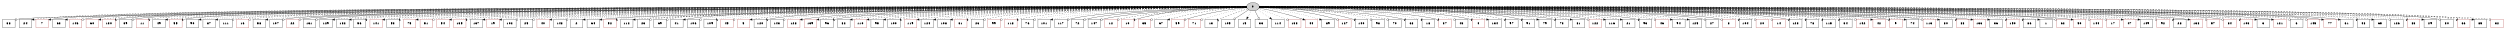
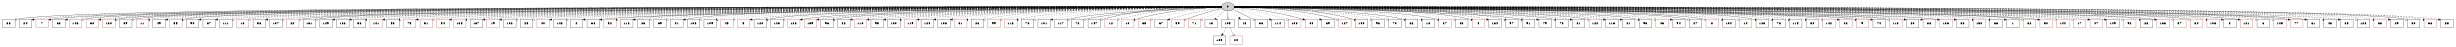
edge "0" -> "107": style solid -> dashed
edge "0" -> "125": now "105" -> "125"
edge "0" -> "20": now "105" -> "20"
edge "0" -> "88": arrowhead tee -> normal
node "32": removed
